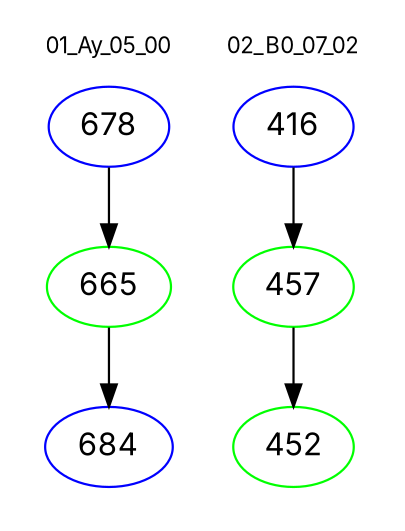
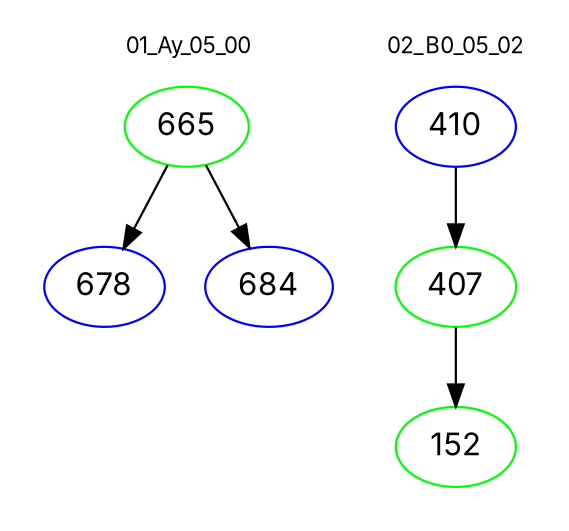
cluster "02_B0_07_02": label "02_B0_07_02" -> "02_B0_05_02"
node "416": label "416" -> "410"
edge "678" -> "665": reversed
node "457": label "457" -> "407"
node "452": label "452" -> "152"
